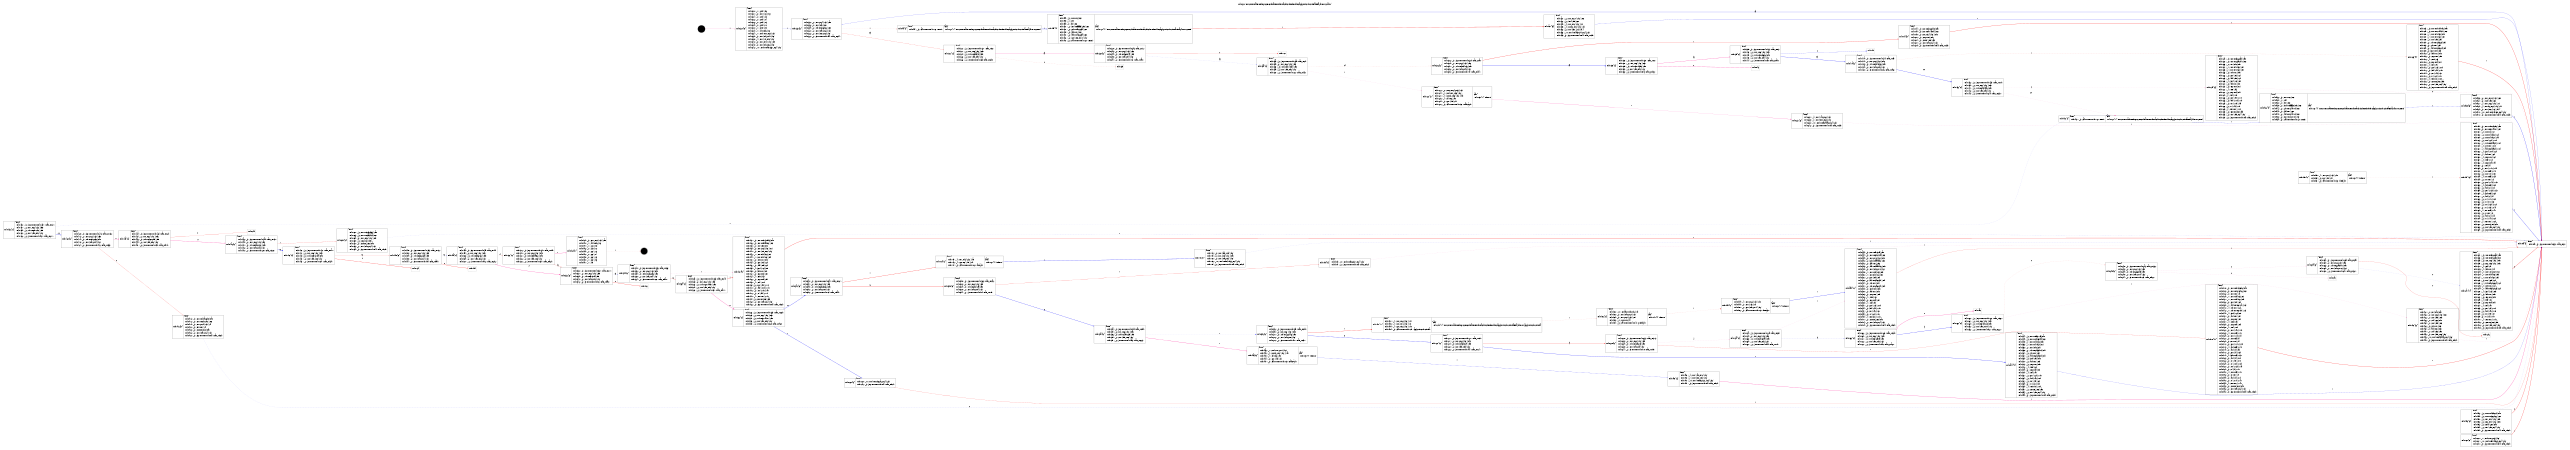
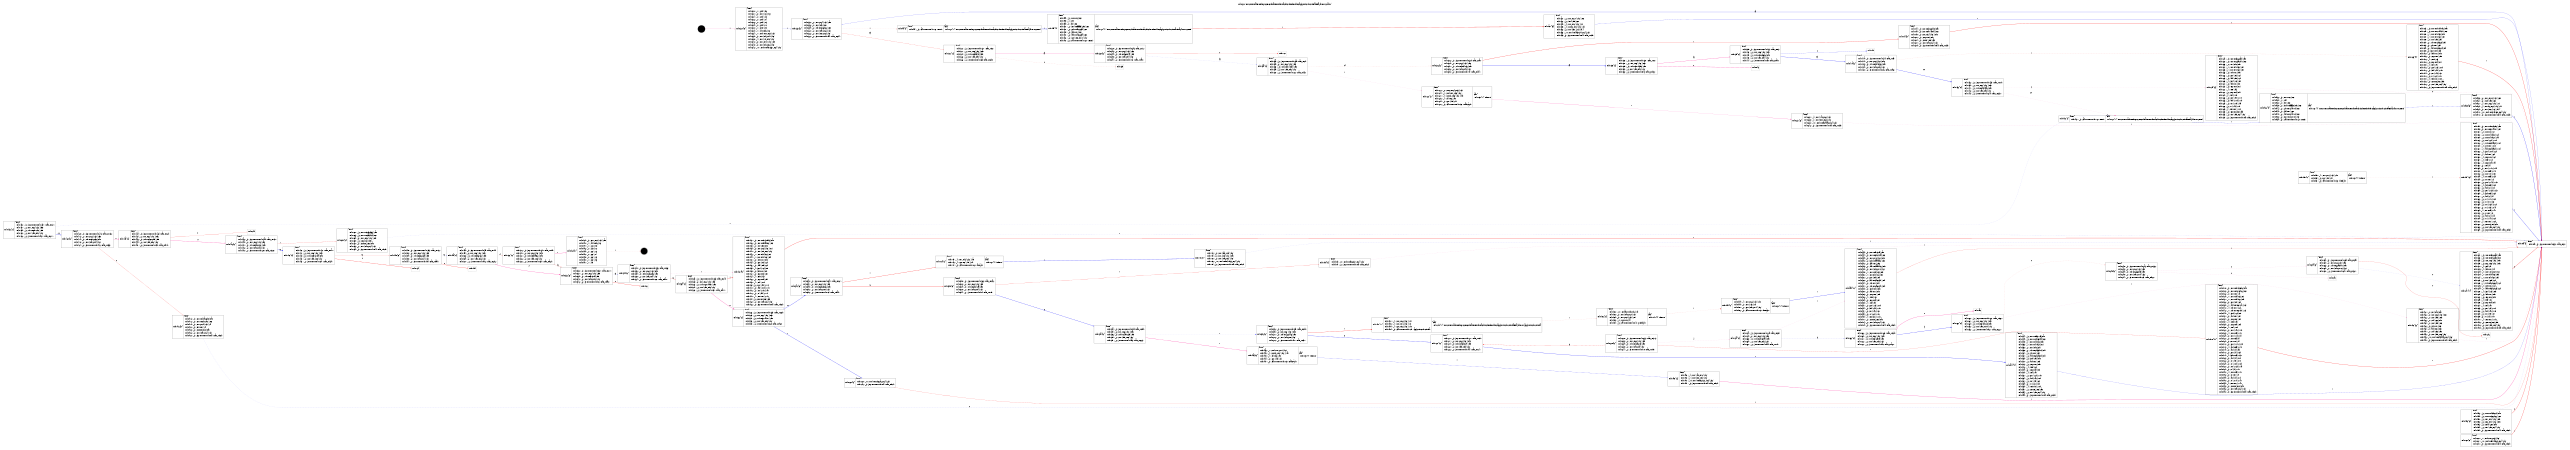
edge "0x401612 [28]" -> "0x40162e [28]": reversed
